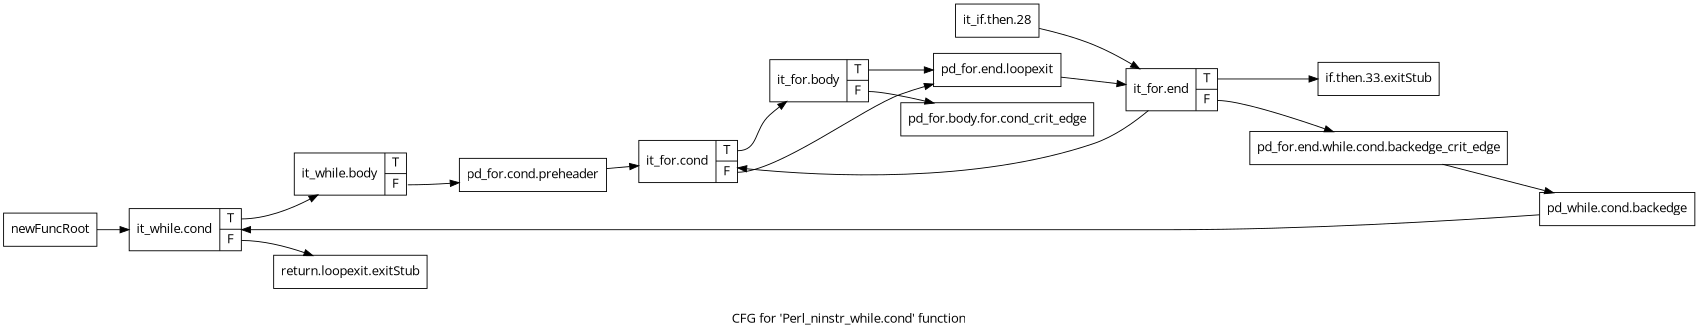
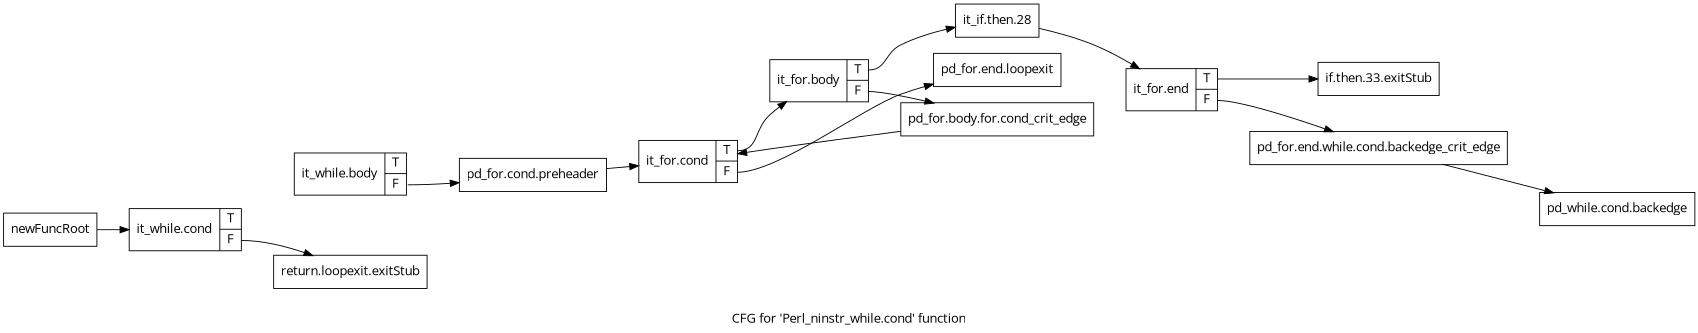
edge "it_for.body" -> "pd_for.end.loopexit": now "it_for.body" -> "it_if.then.28"
edge "pd_for.end.loopexit" -> "it_for.end": removed
edge "it_for.end" -> "it_for.cond": now "pd_for.body.for.cond_crit_edge" -> "it_for.cond"
edge "it_while.cond" -> "it_while.body": removed
edge "pd_while.cond.backedge" -> "it_while.cond": removed
